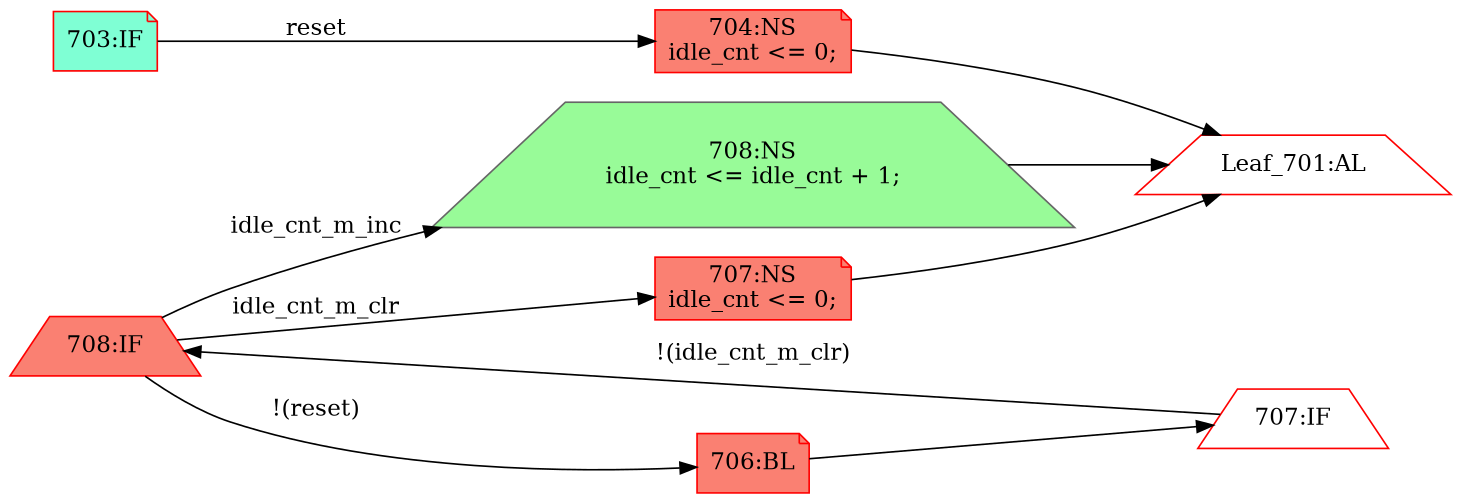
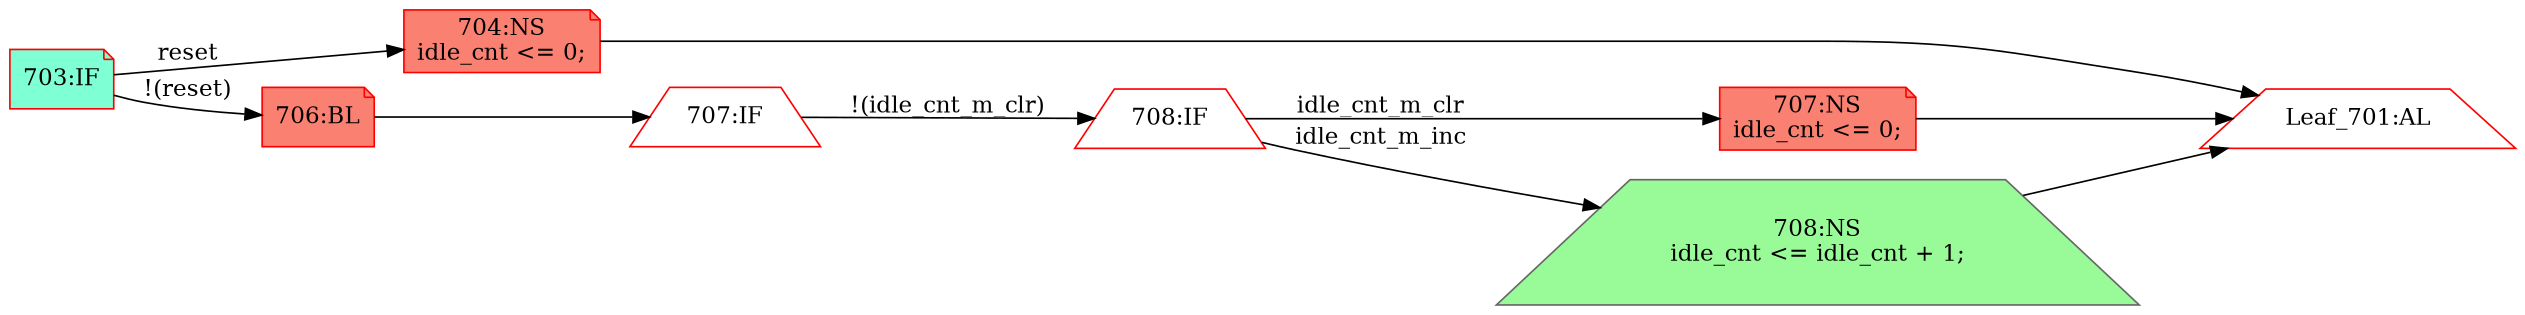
node "708:IF": fillcolor salmon -> white
edge "708:IF" -> "706:BL": now "703:IF" -> "706:BL"
